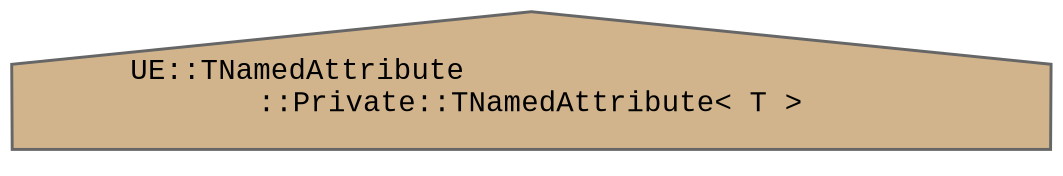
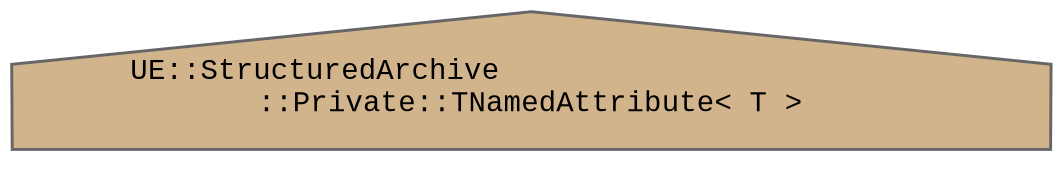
node "UE::TNamedAttribute ::Private::TNamedAttribute< T >": label "UE::TNamedAttribute ::Private::TNamedAttribute< T >" -> "UE::StructuredArchive ::Private::TNamedAttribute< T >"
